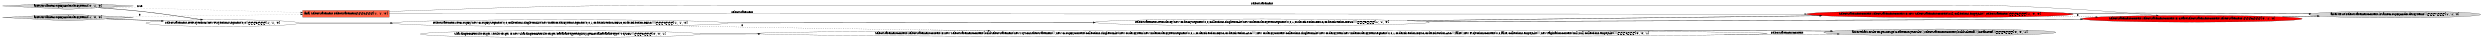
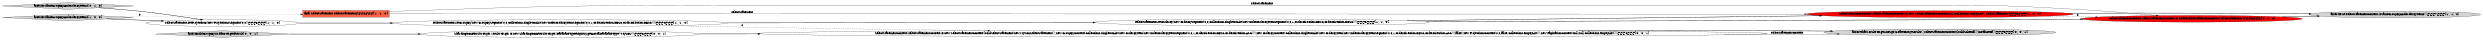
edge "assertIsSameGroupByAndOrderByItems['0', '1', '0']" -> "final SelectStatement selectStatement@@@2@@@['1', '1', '0']": removed, label "true"
node "assertBuildGroupByStreamMergedResult['0', '0', '1']": added
